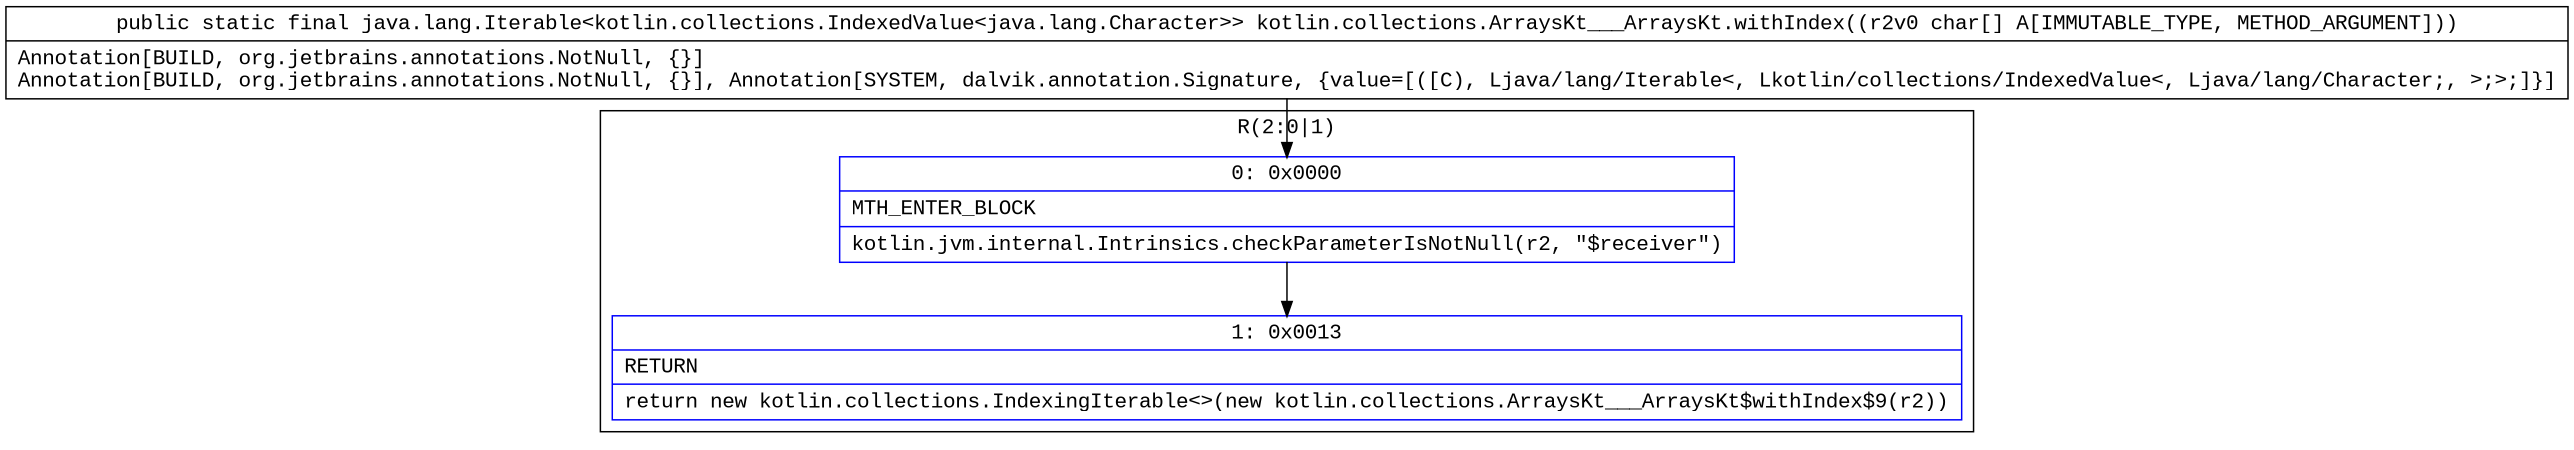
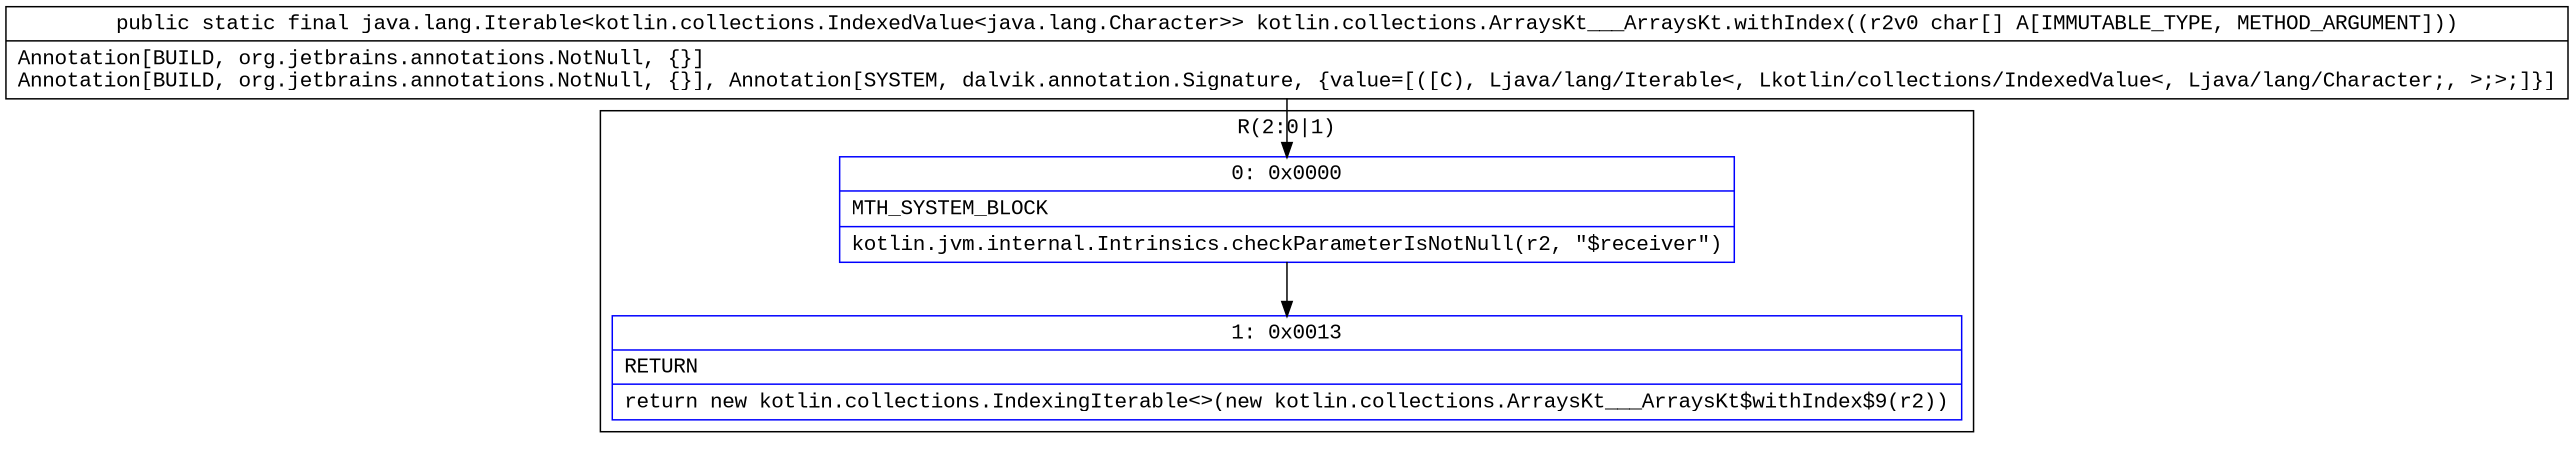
node "0: 0x0000": text "MTH_ENTER_BLOCK" -> "MTH_SYSTEM_BLOCK"
